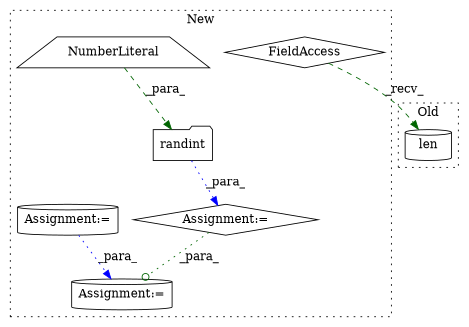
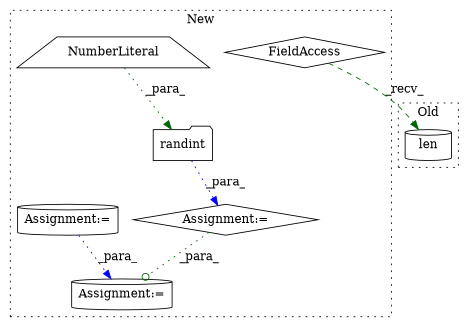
edge "NumberLiteral" -> "randint": style dashed -> dotted
